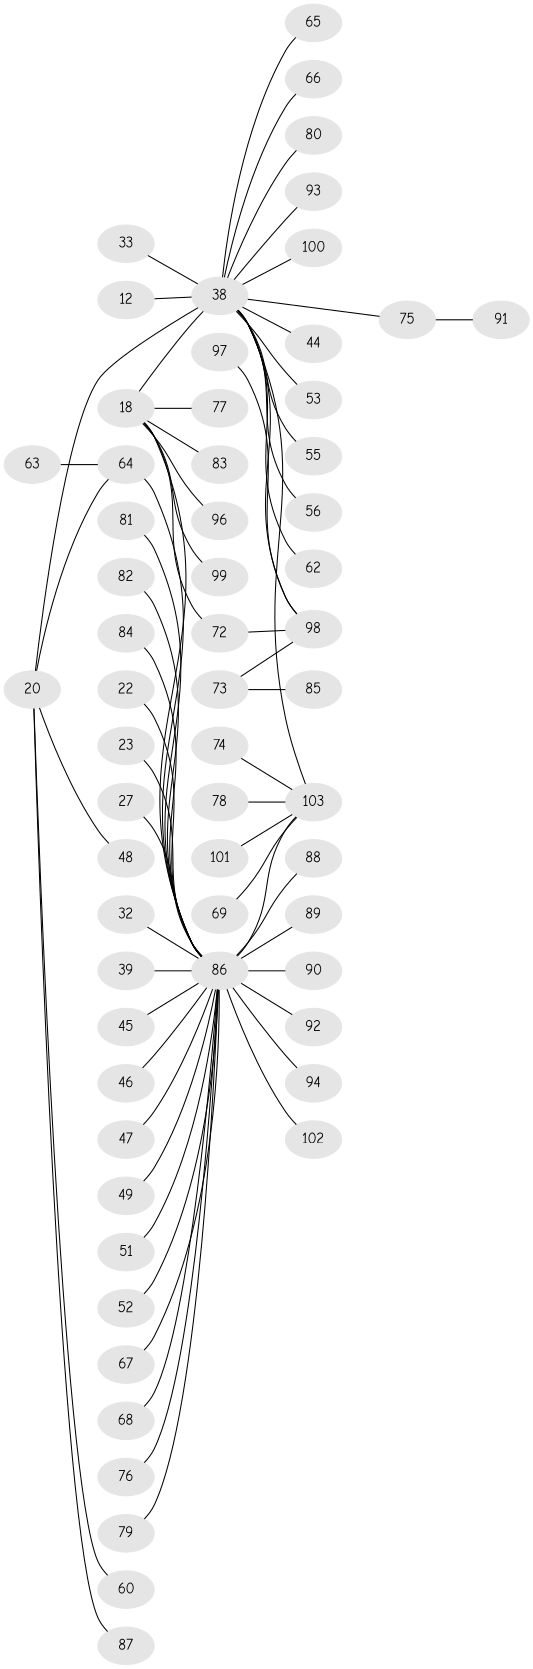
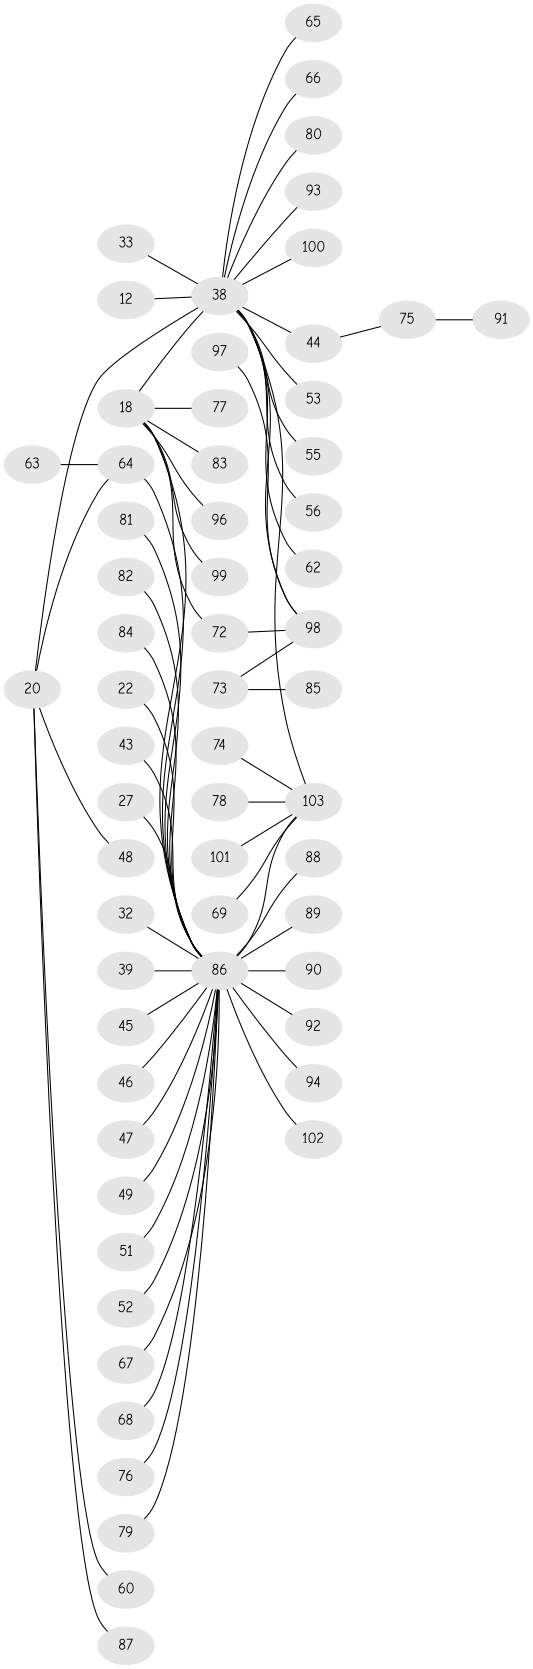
edge "38" -- "75": now "44" -- "75"
node "23": label "23" -> "43"
